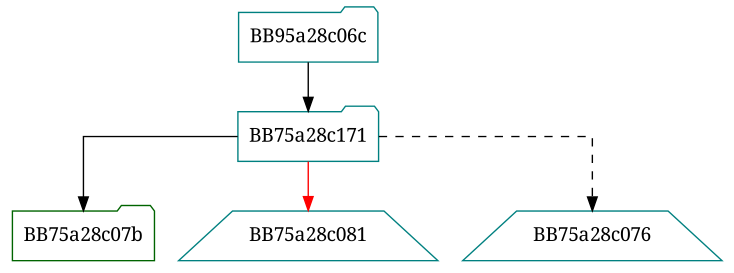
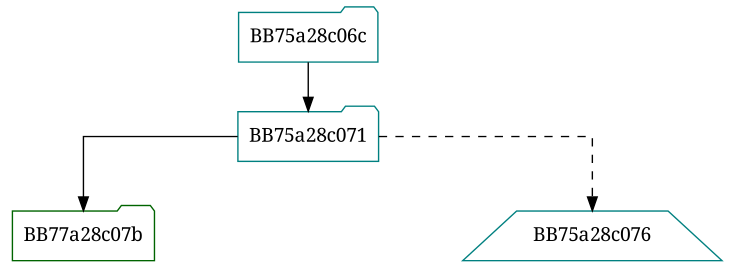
node "BB95a28c06c": label "BB95a28c06c" -> "BB75a28c06c"
node "BB75a28c171": label "BB75a28c171" -> "BB75a28c071"
node "BB75a28c07b": label "BB75a28c07b" -> "BB77a28c07b"
node "BB75a28c081": removed
